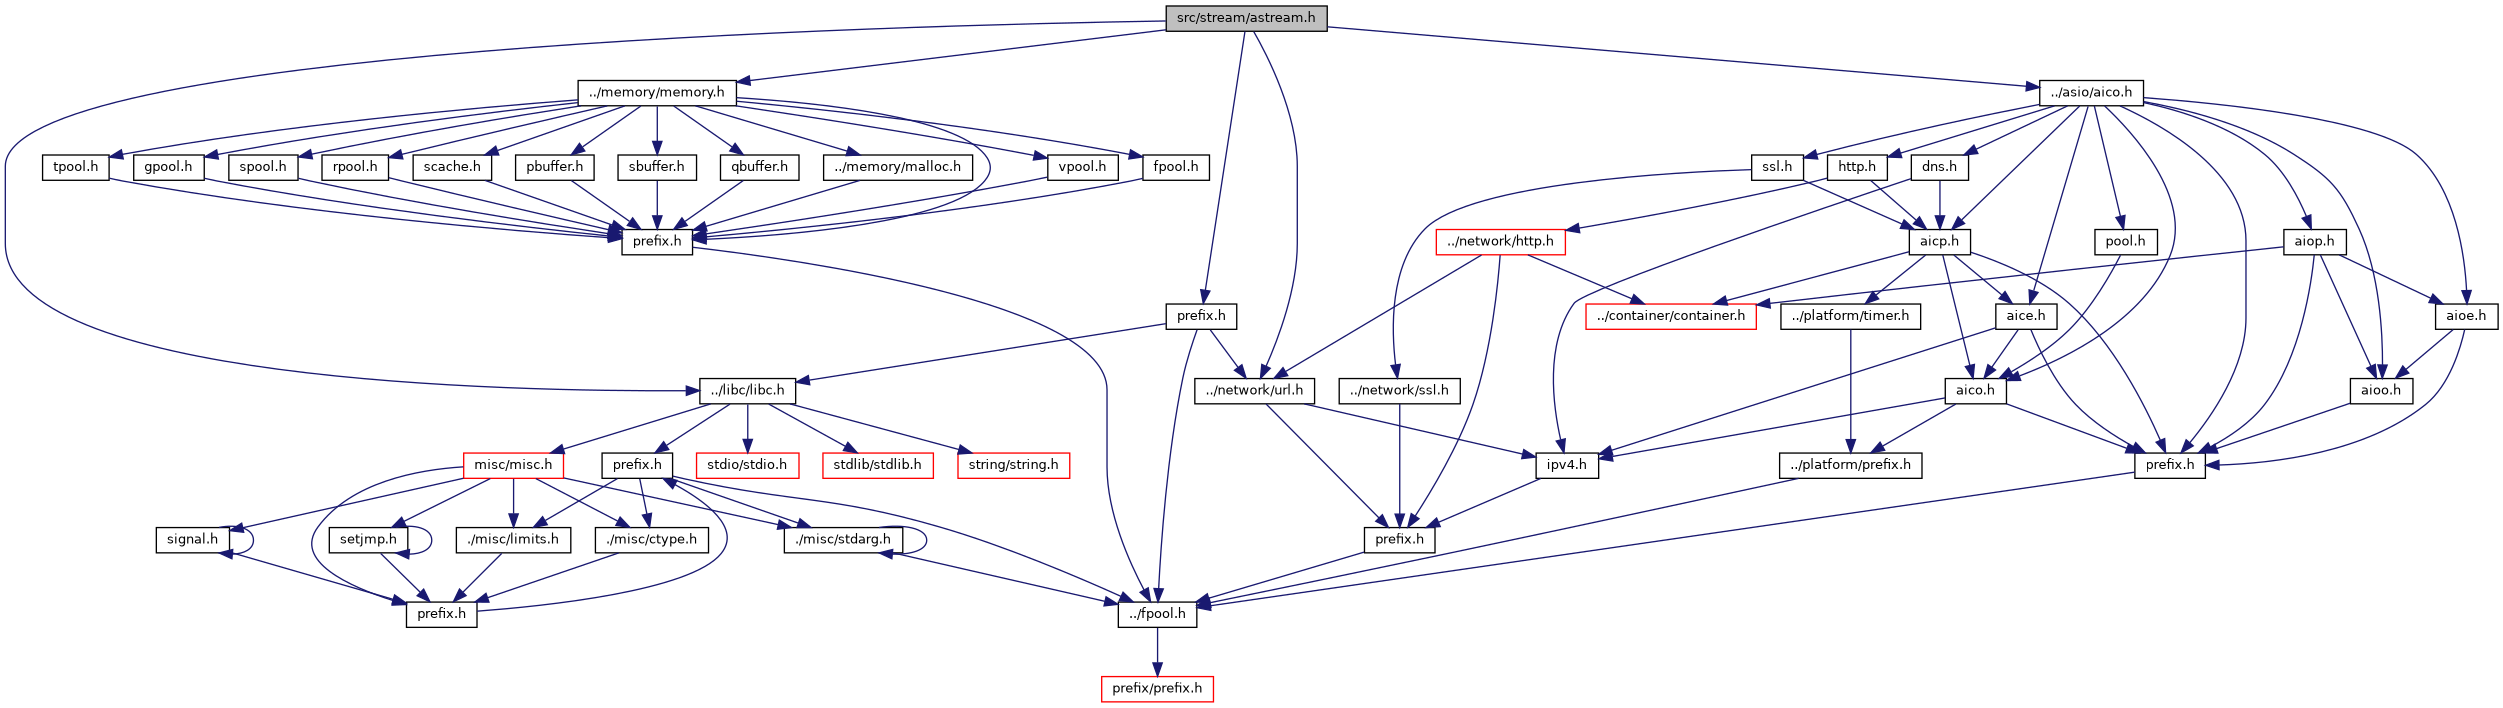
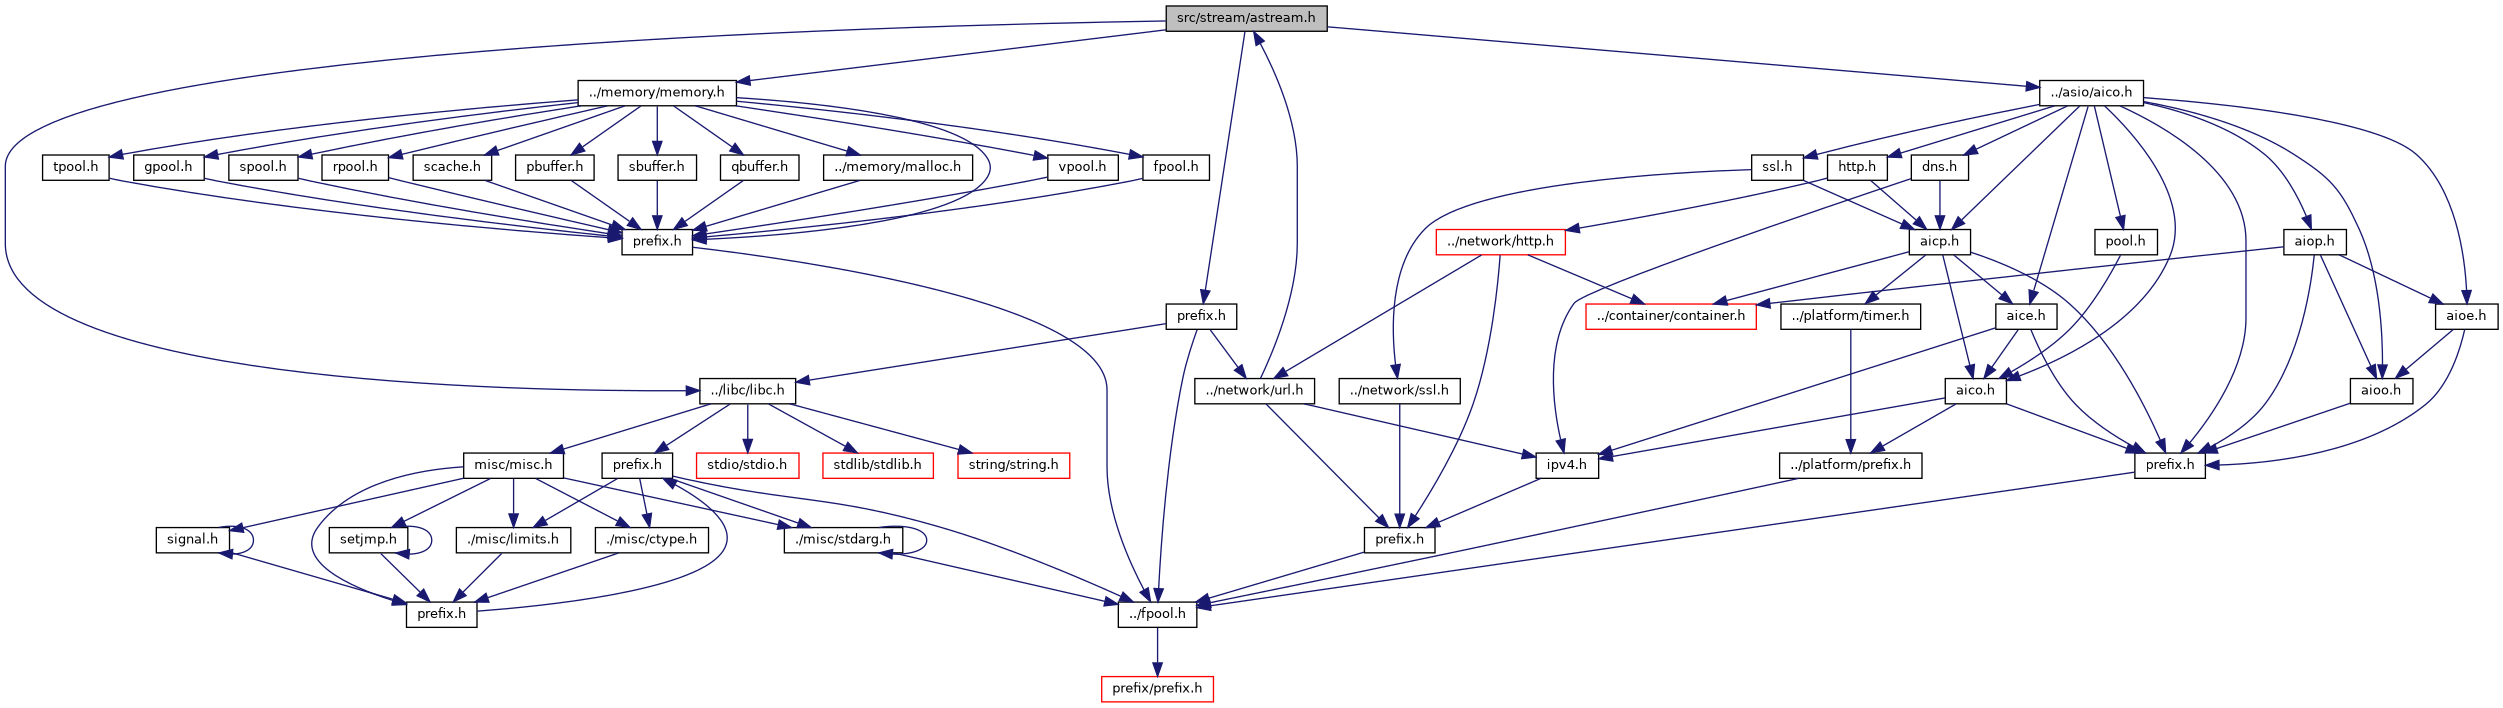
edge "src/stream/astream.h" -> "../network/url.h": reversed
node "misc/misc.h": color red -> black
